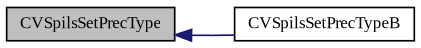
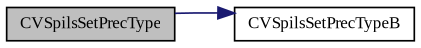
edge "CVSpilsSetPrecTypeB" -> "CVSpilsSetPrecType": reversed
